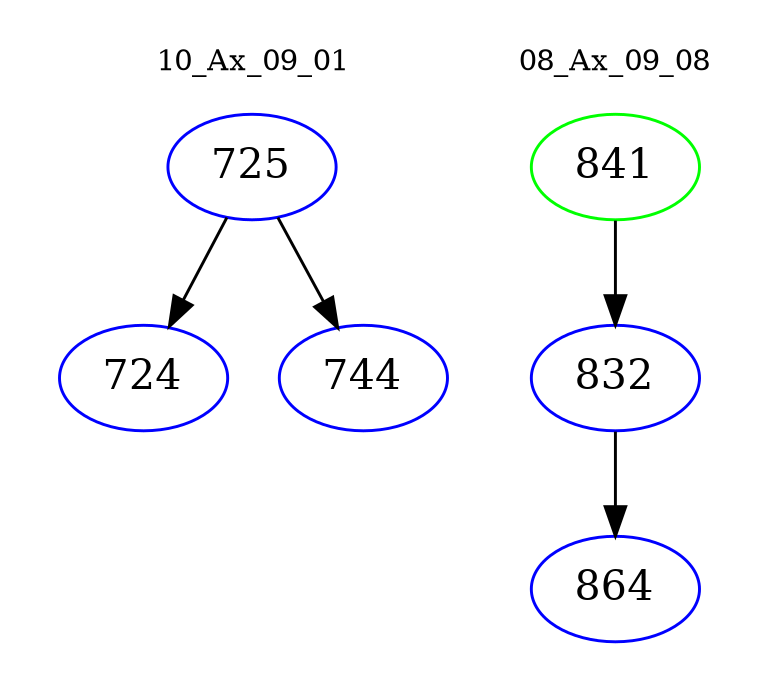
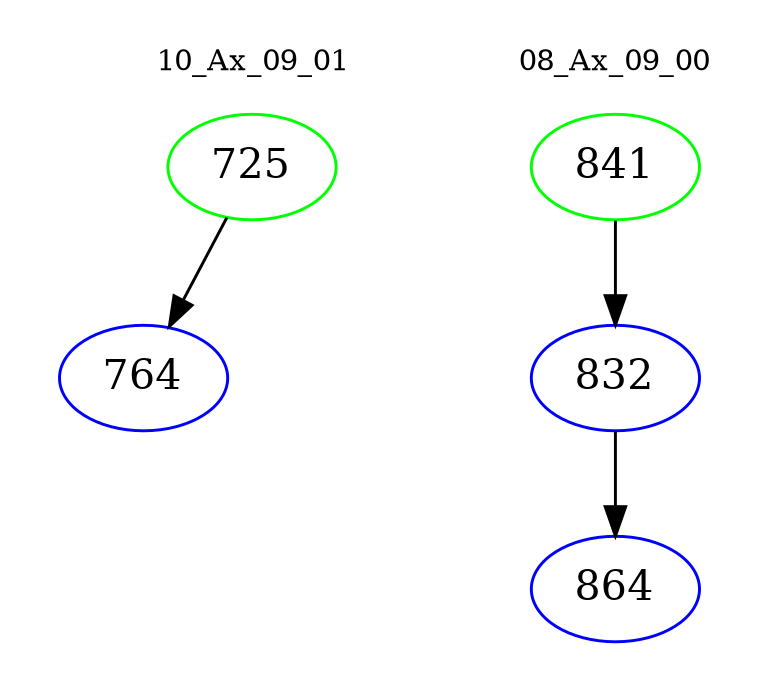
cluster "08_Ax_09_08": label "08_Ax_09_08" -> "08_Ax_09_00"
node "725": color blue -> green
node "724": label "724" -> "764"
node "744": removed
